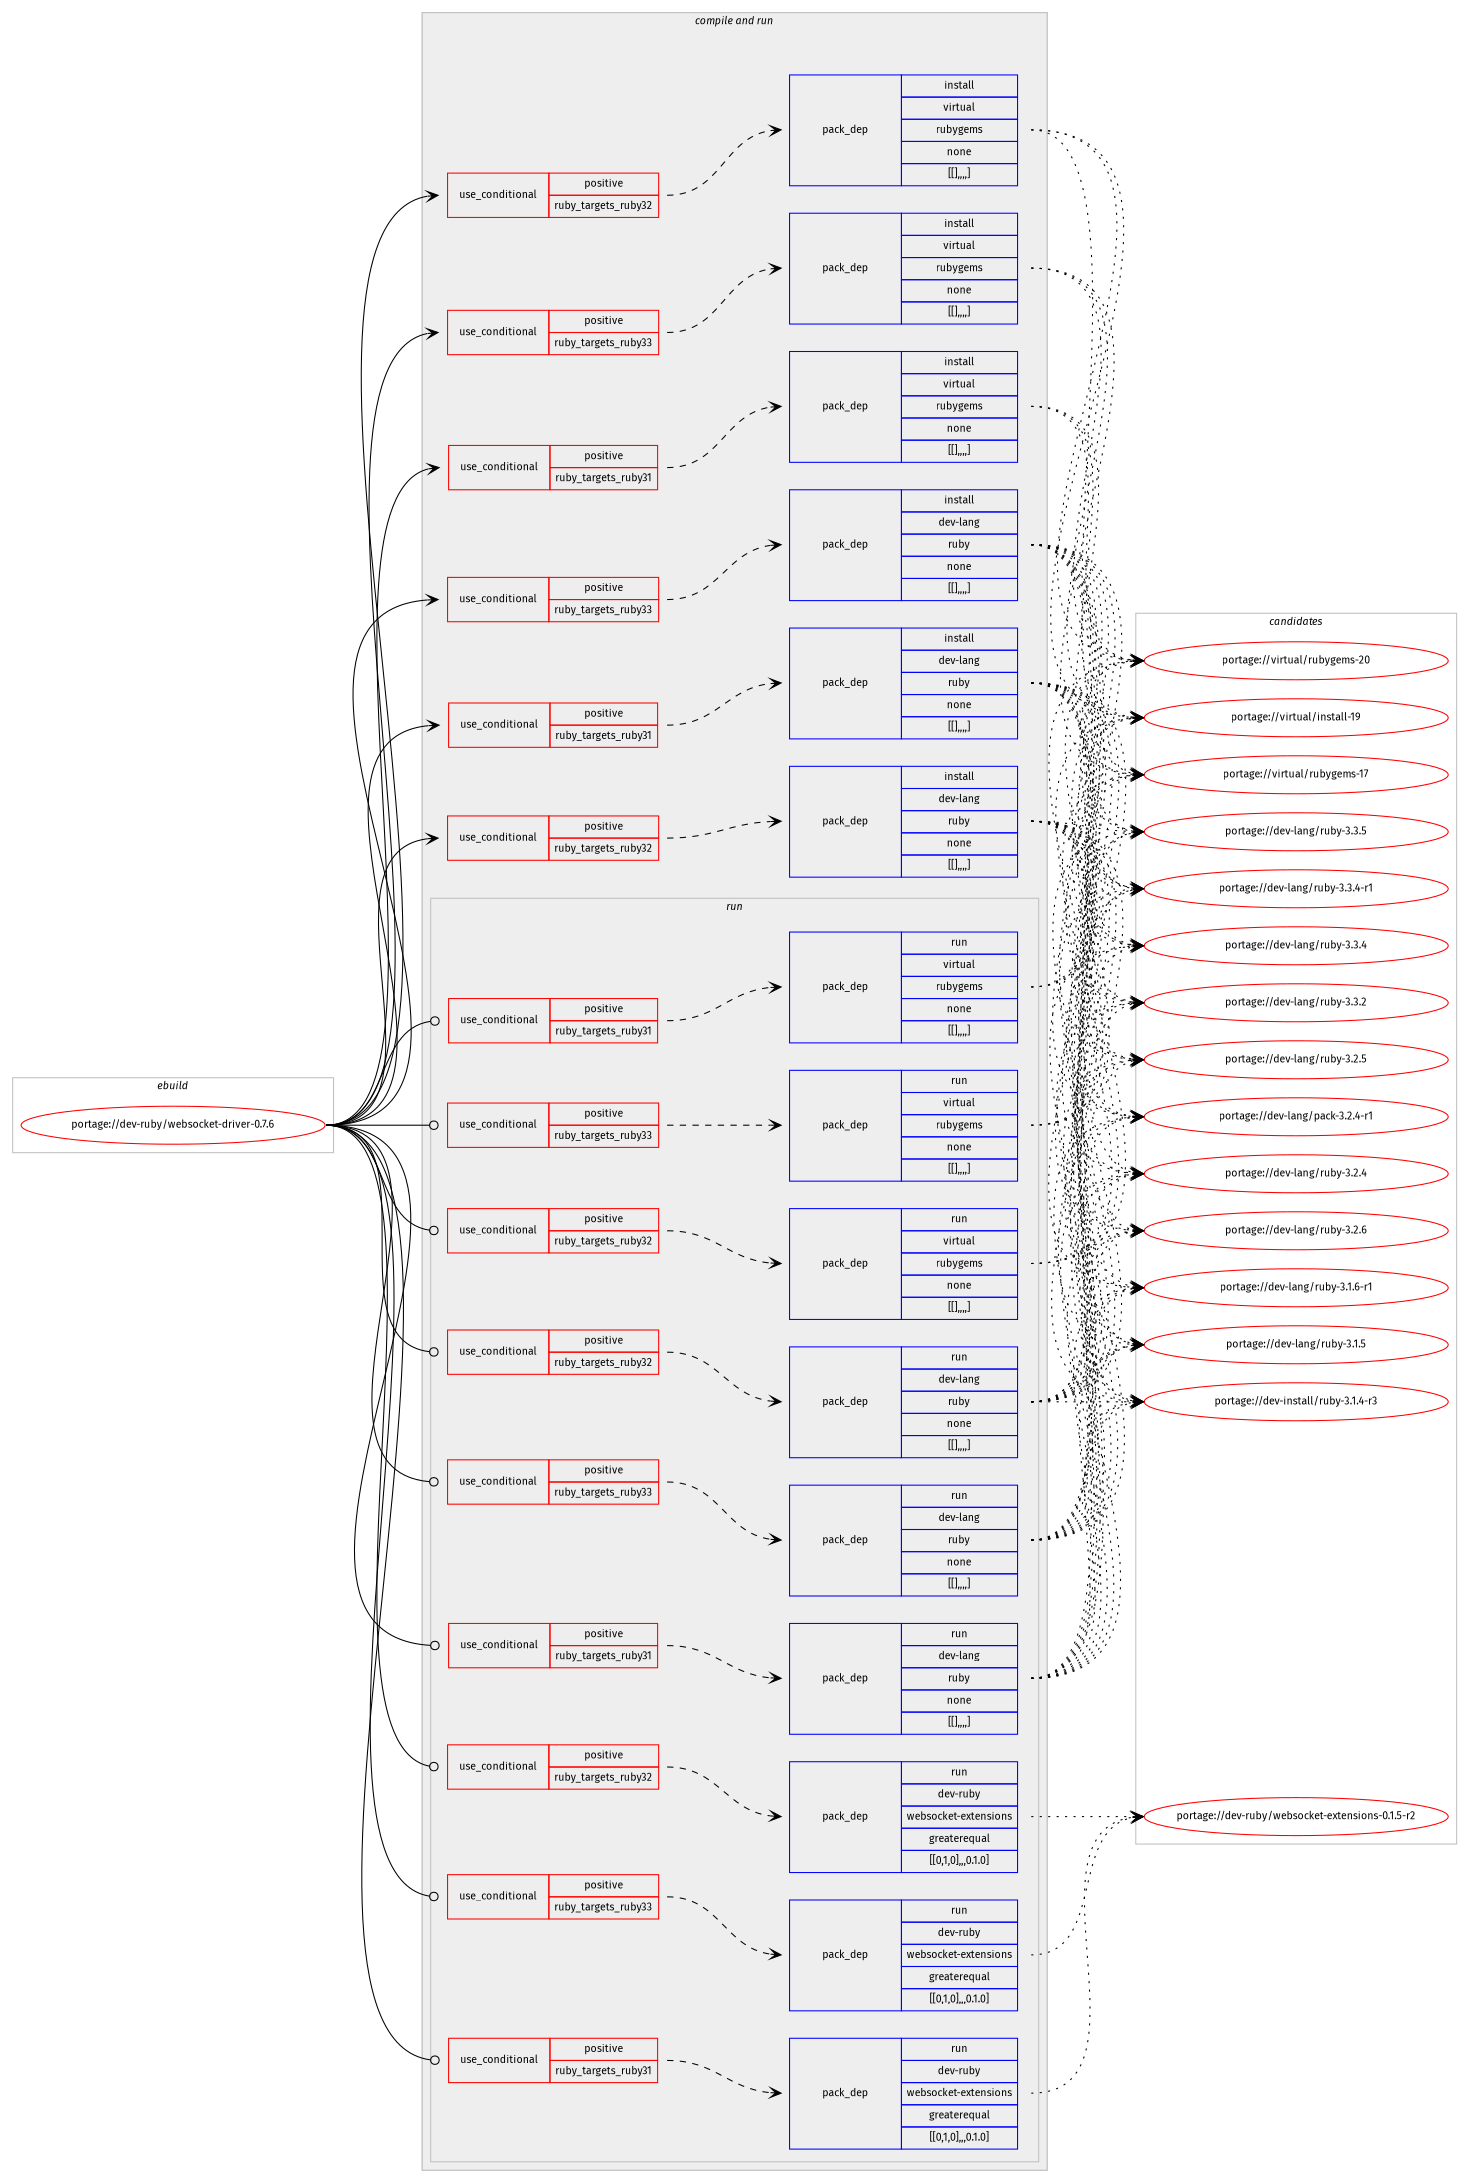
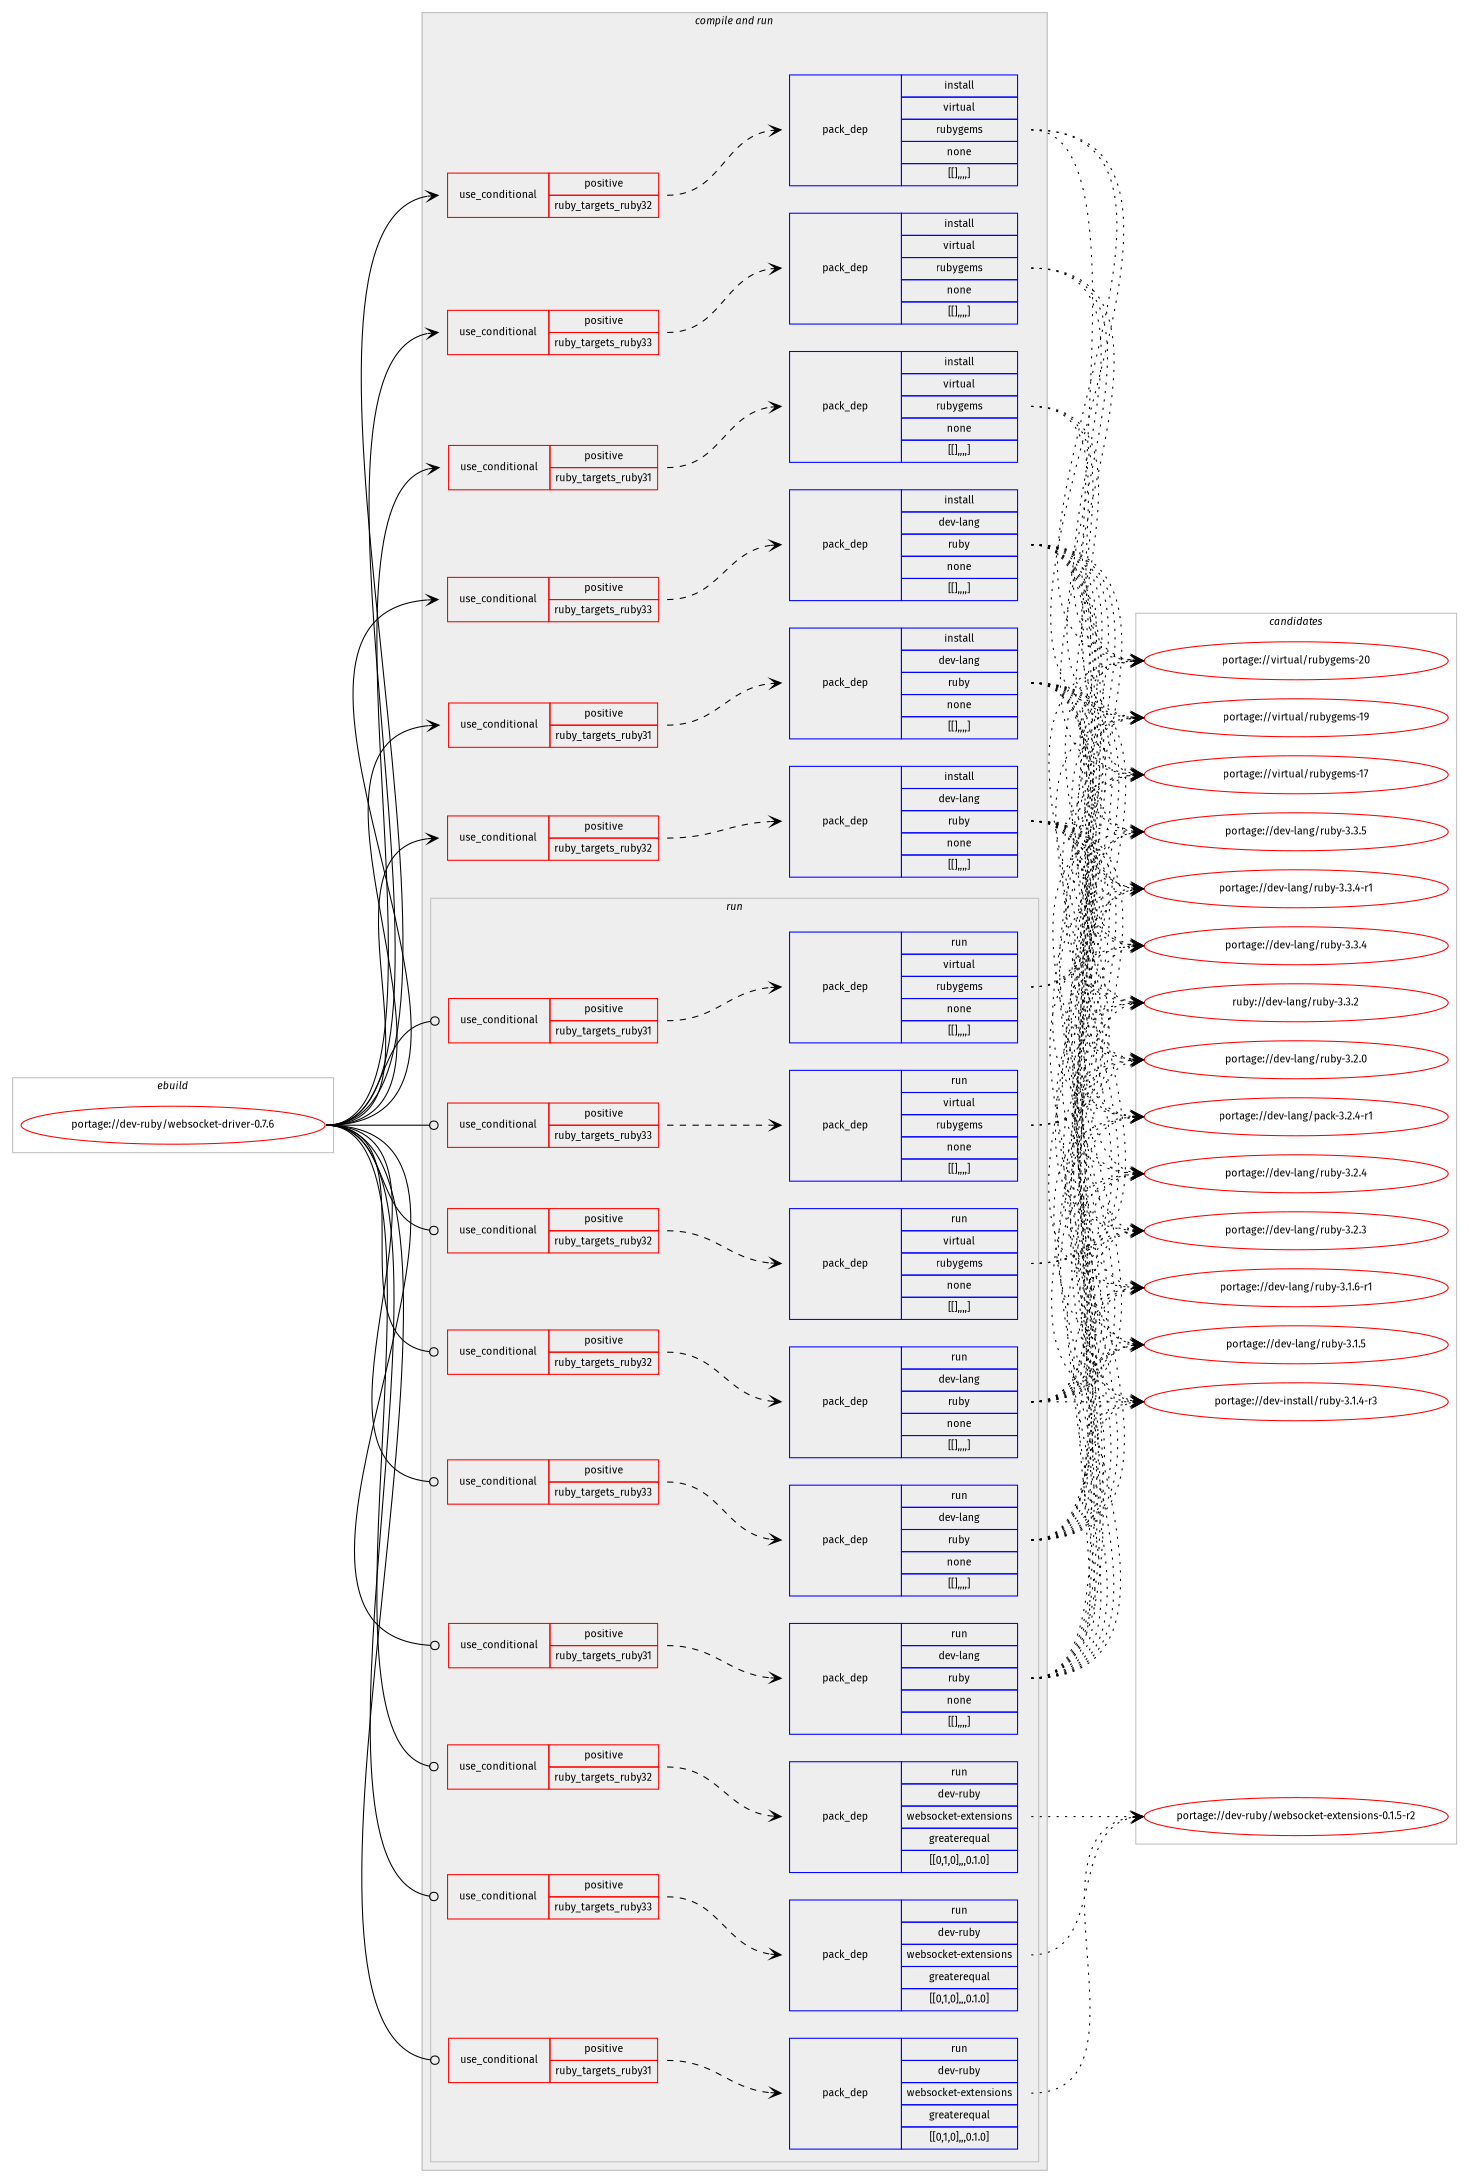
node "portage://virtual/install-19": label "portage://virtual/install-19" -> "portage://virtual/rubygems-19"
node "portage://dev-lang/ruby-3.3.2": label "portage://dev-lang/ruby-3.3.2" -> "ruby://dev-lang/ruby-3.3.2"
node "portage://dev-lang/ruby-3.2.5": label "portage://dev-lang/ruby-3.2.5" -> "portage://dev-lang/ruby-3.2.0"
node "portage://dev-lang/ruby-3.2.6": label "portage://dev-lang/ruby-3.2.6" -> "portage://dev-lang/ruby-3.2.3"
